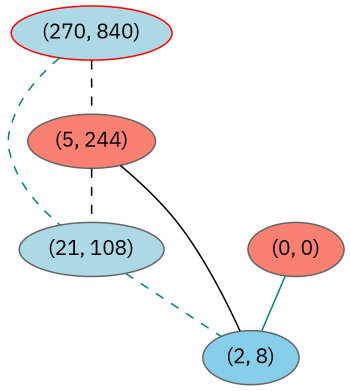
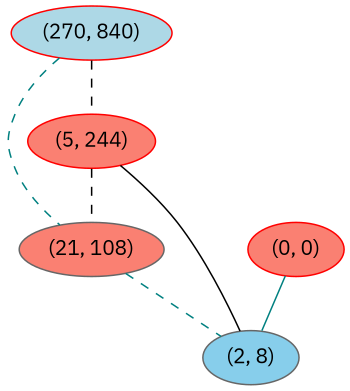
node "(5, 244)": color gray40 -> red
node "(21, 108)": fillcolor lightblue -> salmon
node "(0, 0)": color gray40 -> red
